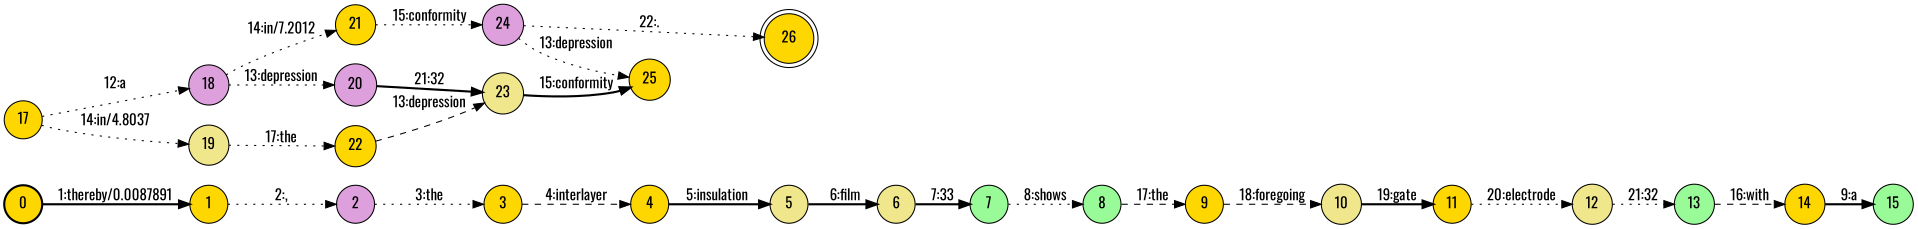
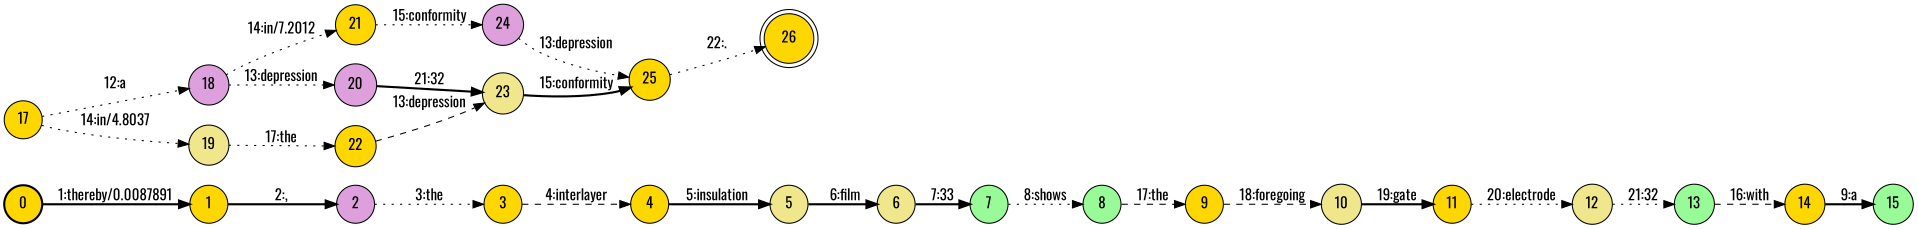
edge "24" -> "26": now "25" -> "26"
edge "1" -> "2": style dotted -> bold
